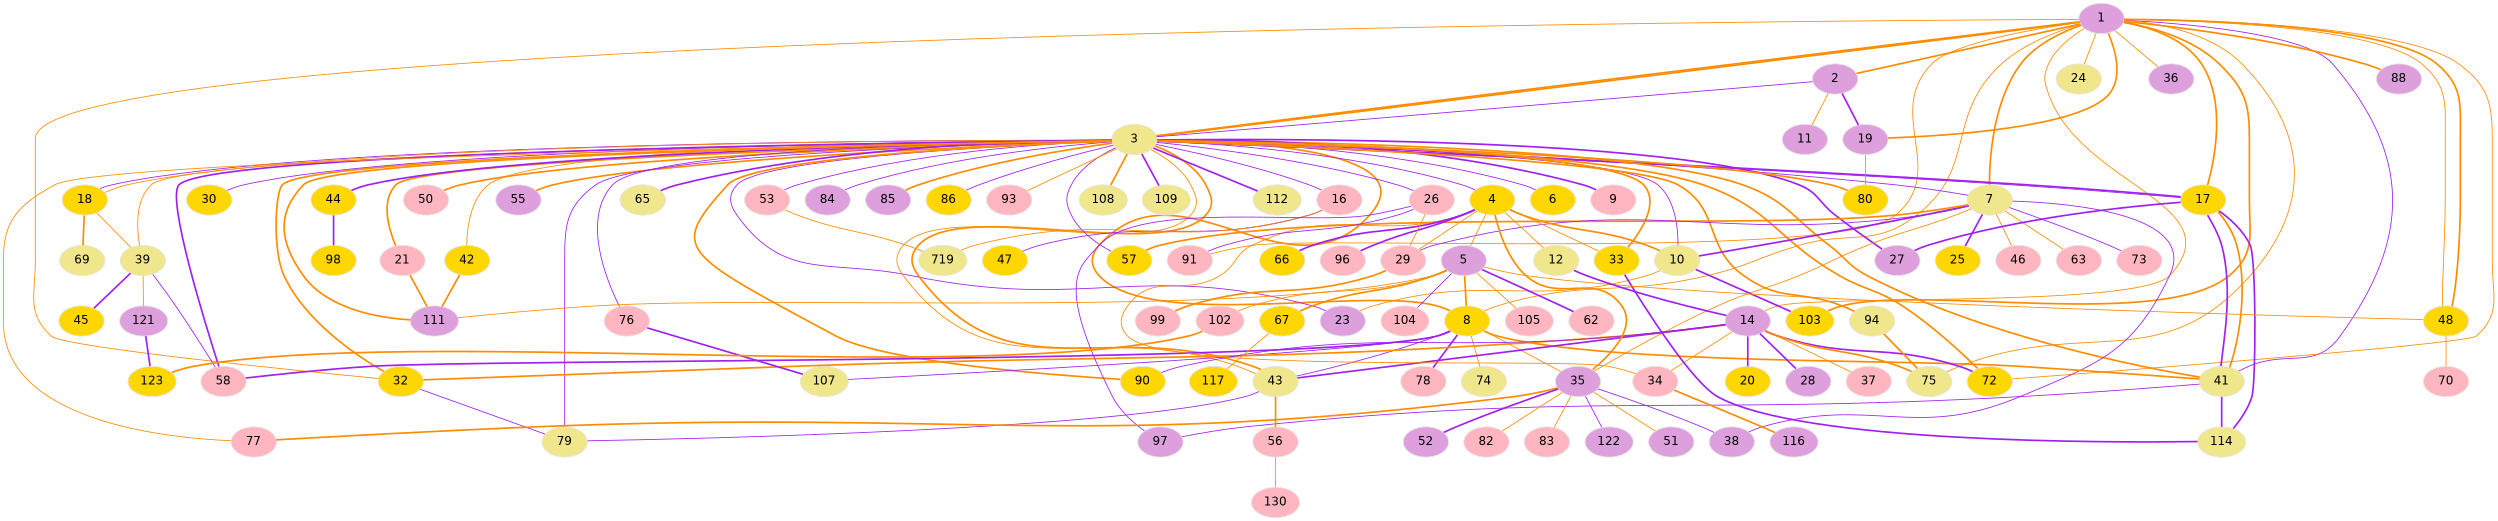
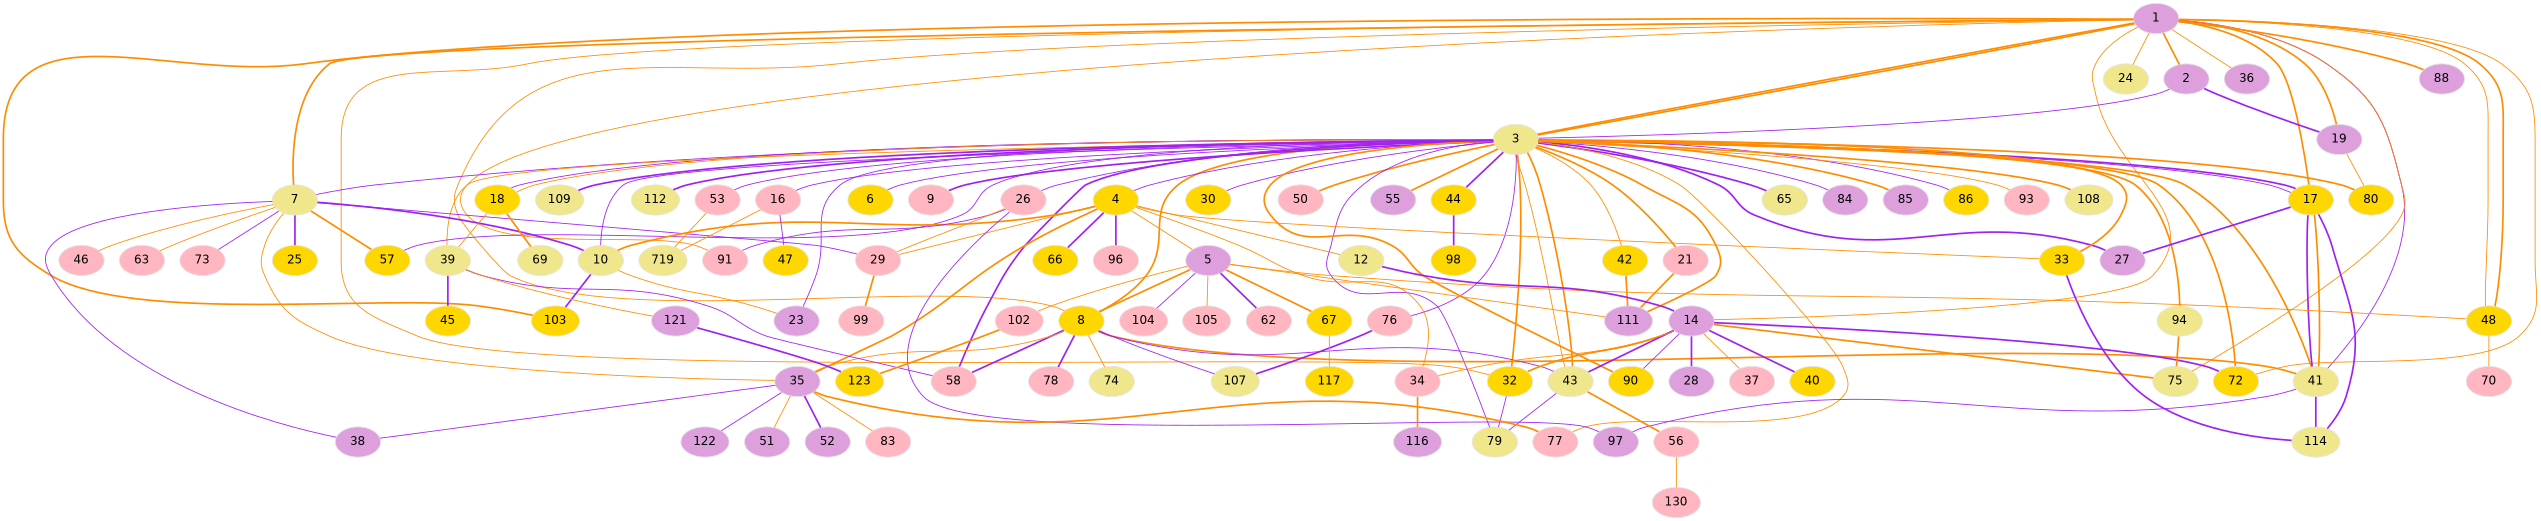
node "11": removed
node "20": label "20" -> "40"
node "82": removed
